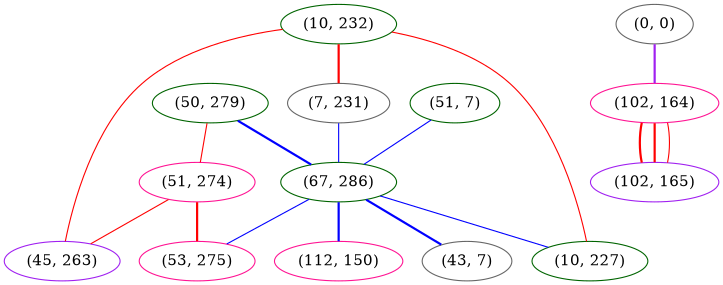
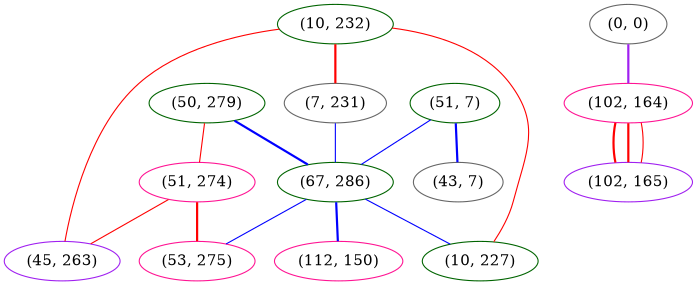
edge "(67, 286)" -- "(43, 7)": now "(51, 7)" -- "(43, 7)"
